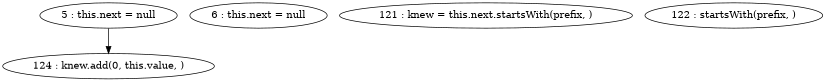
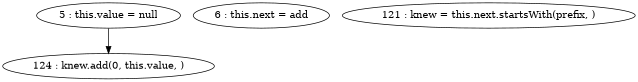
node "5 : this.next = null": label "5 : this.next = null" -> "5 : this.value = null"
node "6 : this.next = null": label "6 : this.next = null" -> "6 : this.next = add"
node "122 : startsWith(prefix, )": removed
